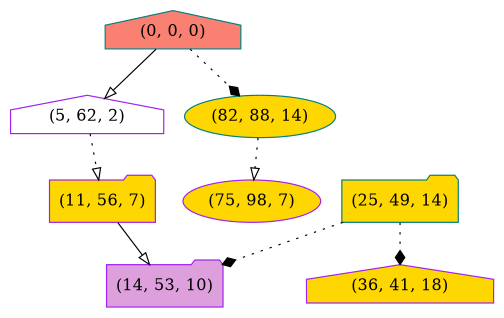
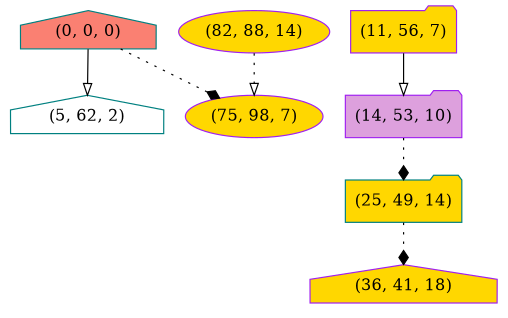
edge "(0, 0, 0)" -> "(82, 88, 14)": now "(0, 0, 0)" -> "(75, 98, 7)"
node "(5, 62, 2)": color purple -> teal
node "(82, 88, 14)": color teal -> purple
edge "(5, 62, 2)" -> "(11, 56, 7)": removed
edge "(25, 49, 14)" -> "(14, 53, 10)": reversed
